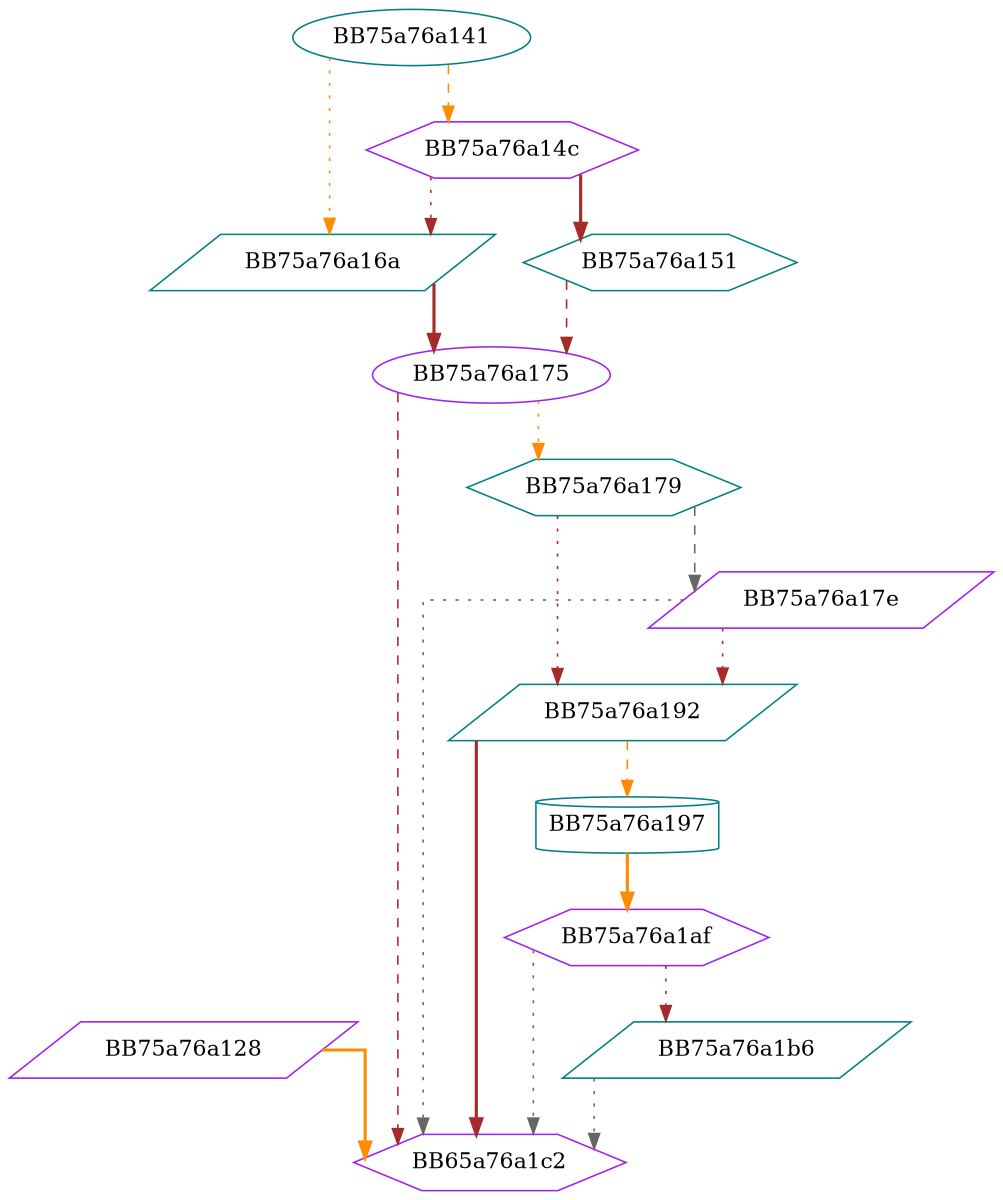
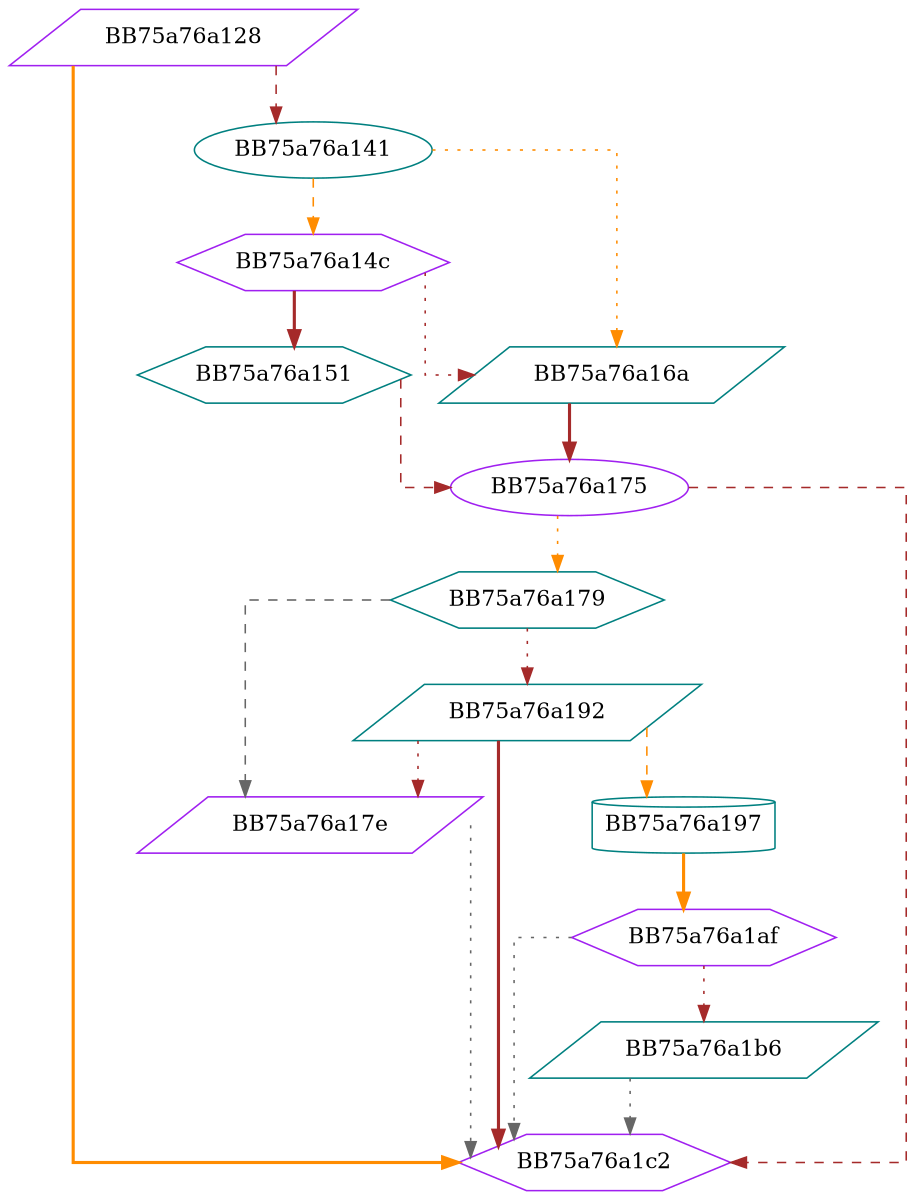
edge "BB75a76a128" -> "BB75a76a141": added
edge "BB75a76a17e" -> "BB75a76a192": reversed
node "BB65a76a1c2": label "BB65a76a1c2" -> "BB75a76a1c2"
